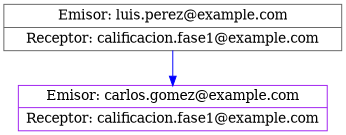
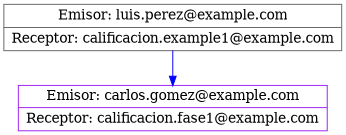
node "Emisor: luis.perez@example.com": text "Receptor: calificacion.fase1@example.com" -> "Receptor: calificacion.example1@example.com"
